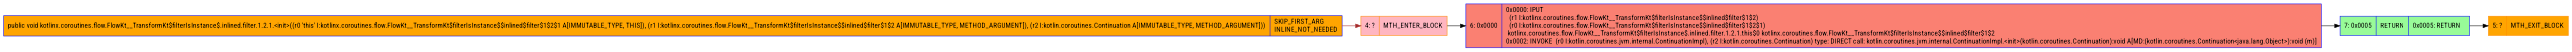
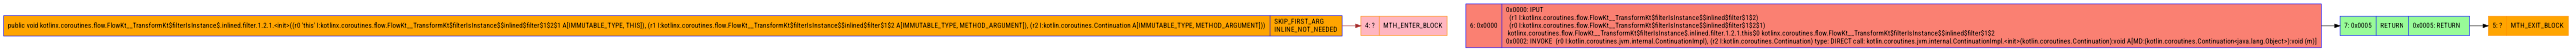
edge "4: ?" -> "6: 0x0000": removed
